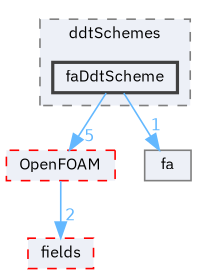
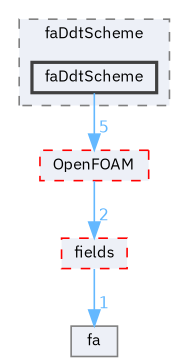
cluster "ddtSchemes": label "ddtSchemes" -> "faDdtScheme"
edge "faDdtScheme" -> "fa": now "fields" -> "fa"
